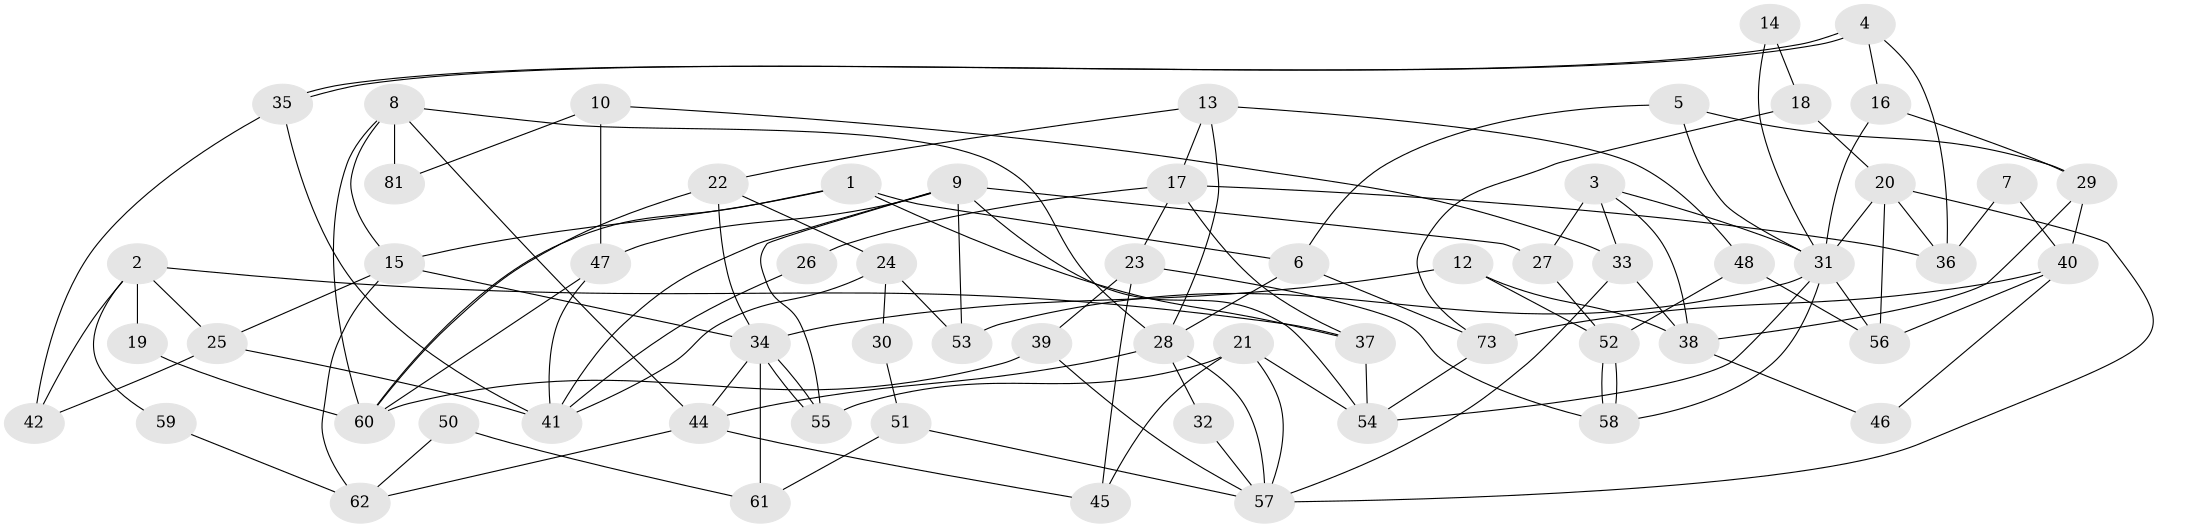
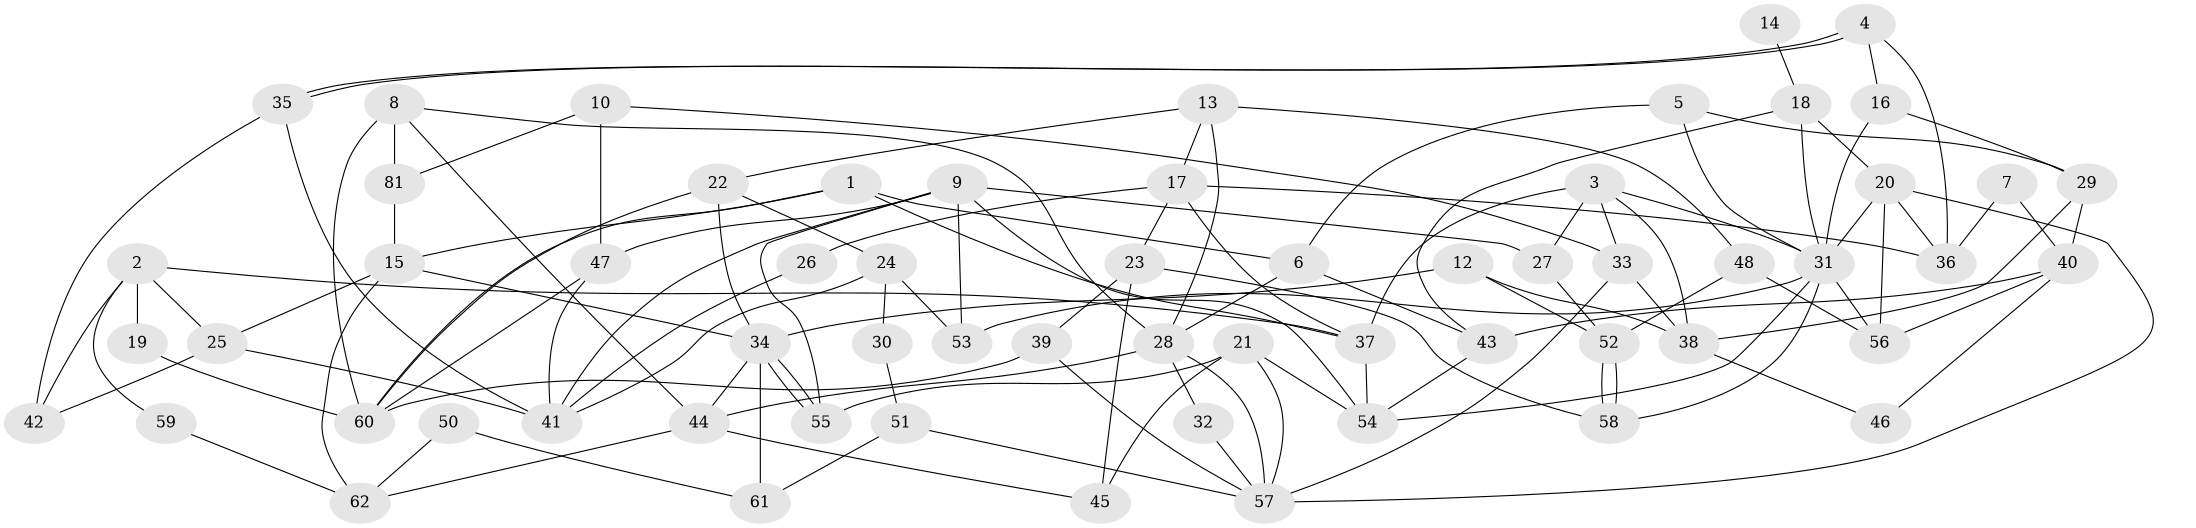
edge "14" -- "31": now "18" -- "31"
edge "8" -- "15": now "81" -- "15"
edge "3" -- "37": added
node "73": label "73" -> "43"
